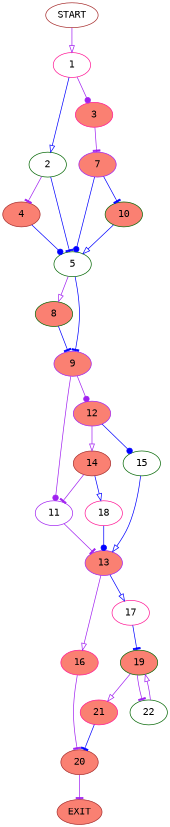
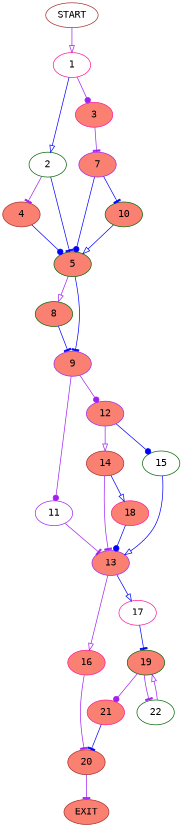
node "5": fillcolor white -> salmon
edge "14" -> "11": now "14" -> "13"
node "18": fillcolor white -> salmon
edge "19" -> "21": arrowhead onormal -> dot
